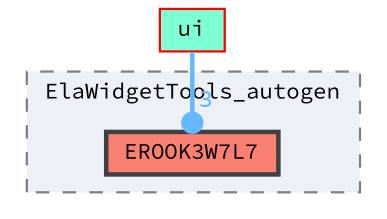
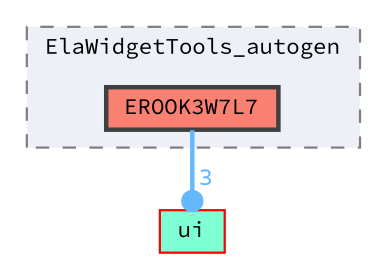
edge "ui" -> "EROOK3W7L7": reversed
